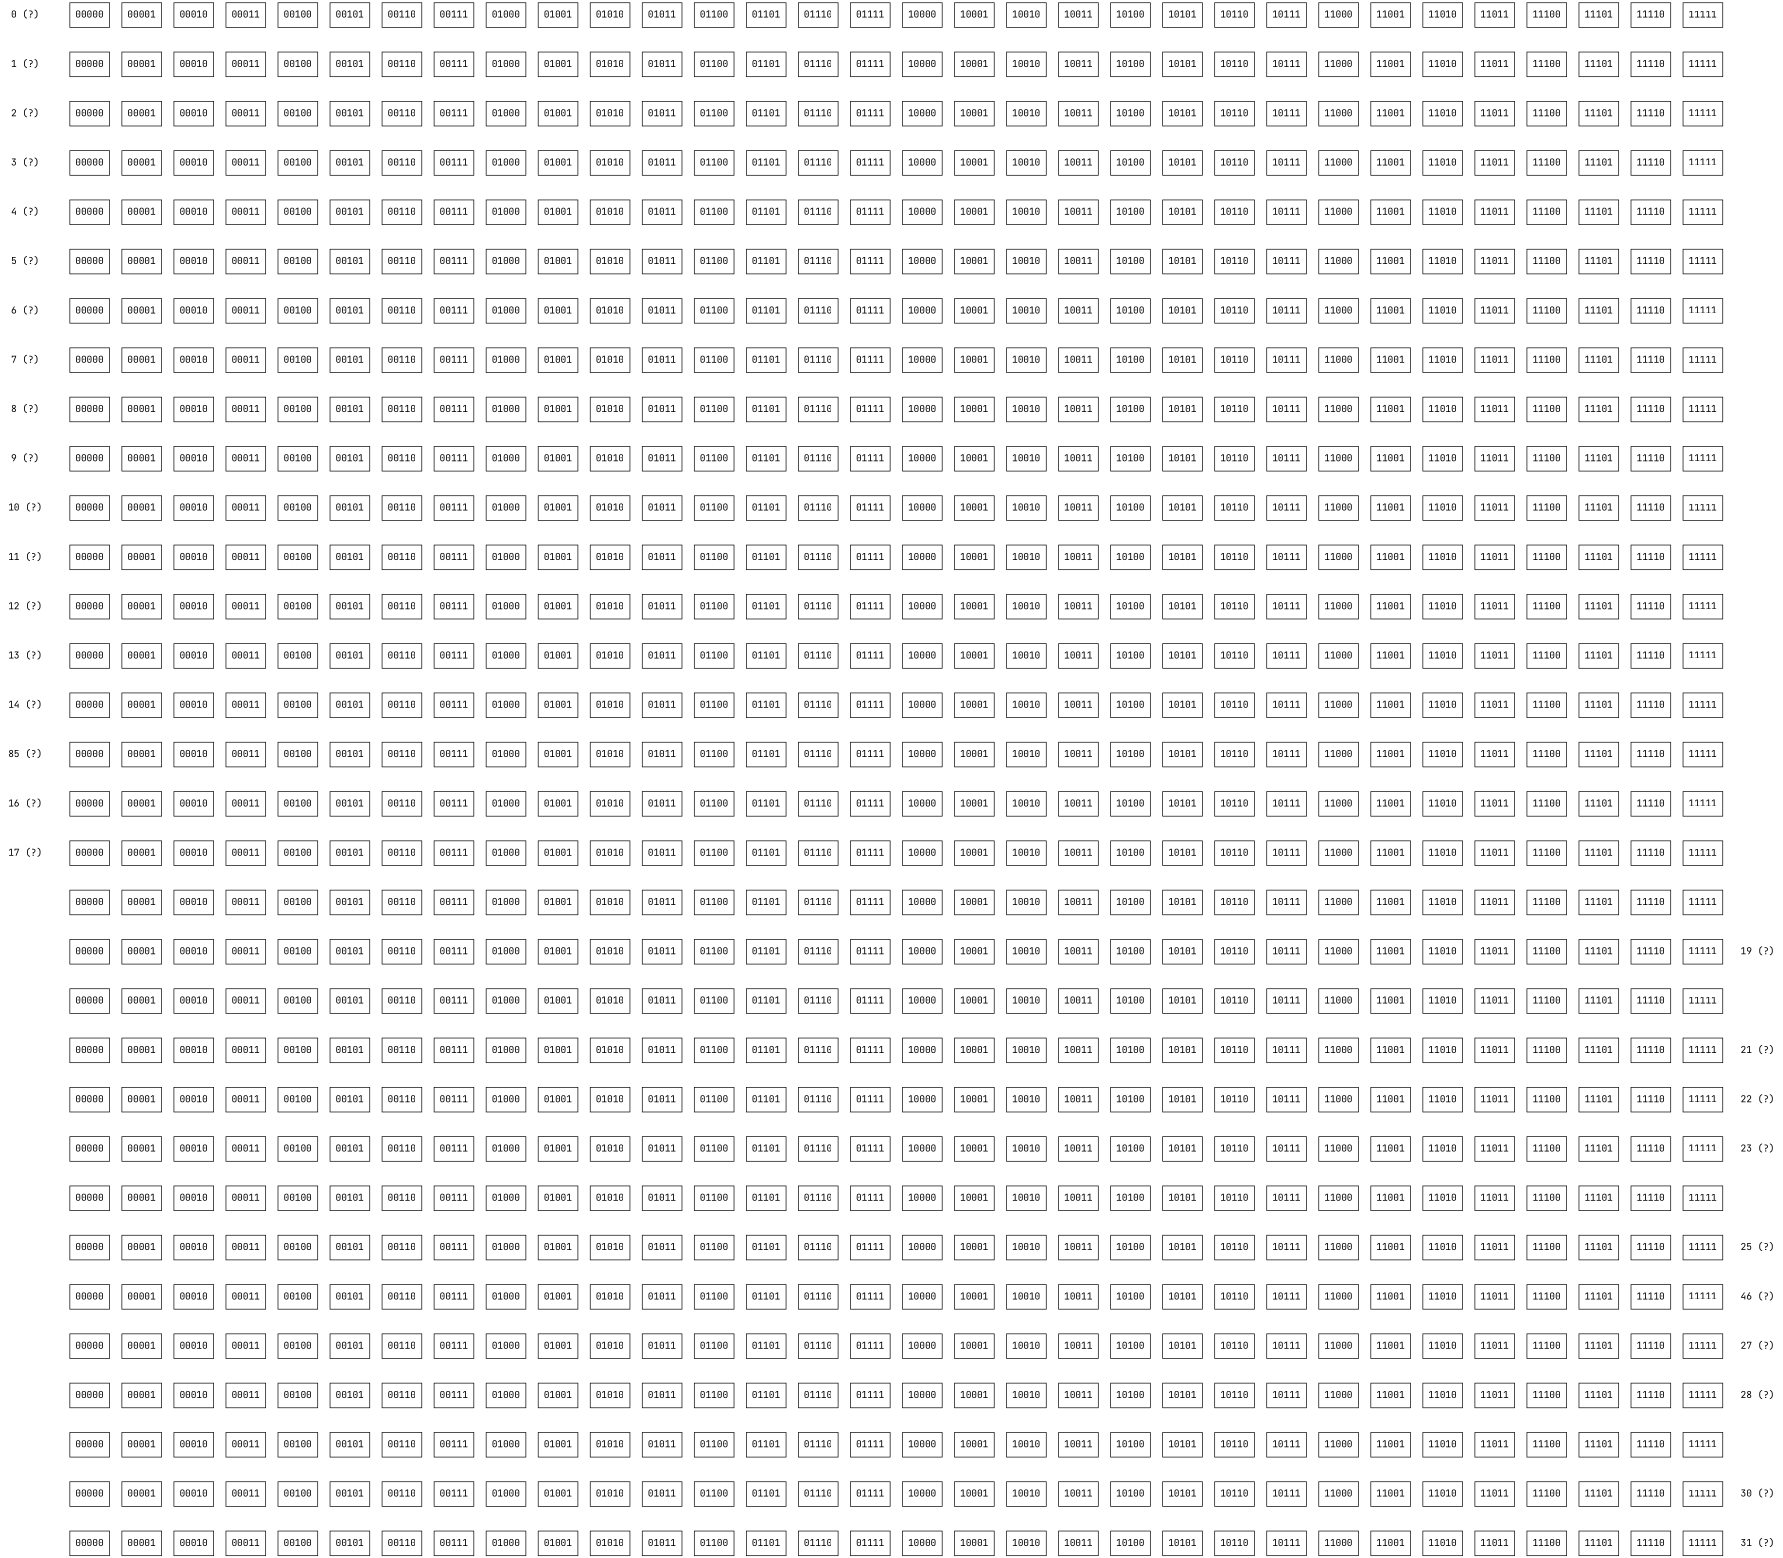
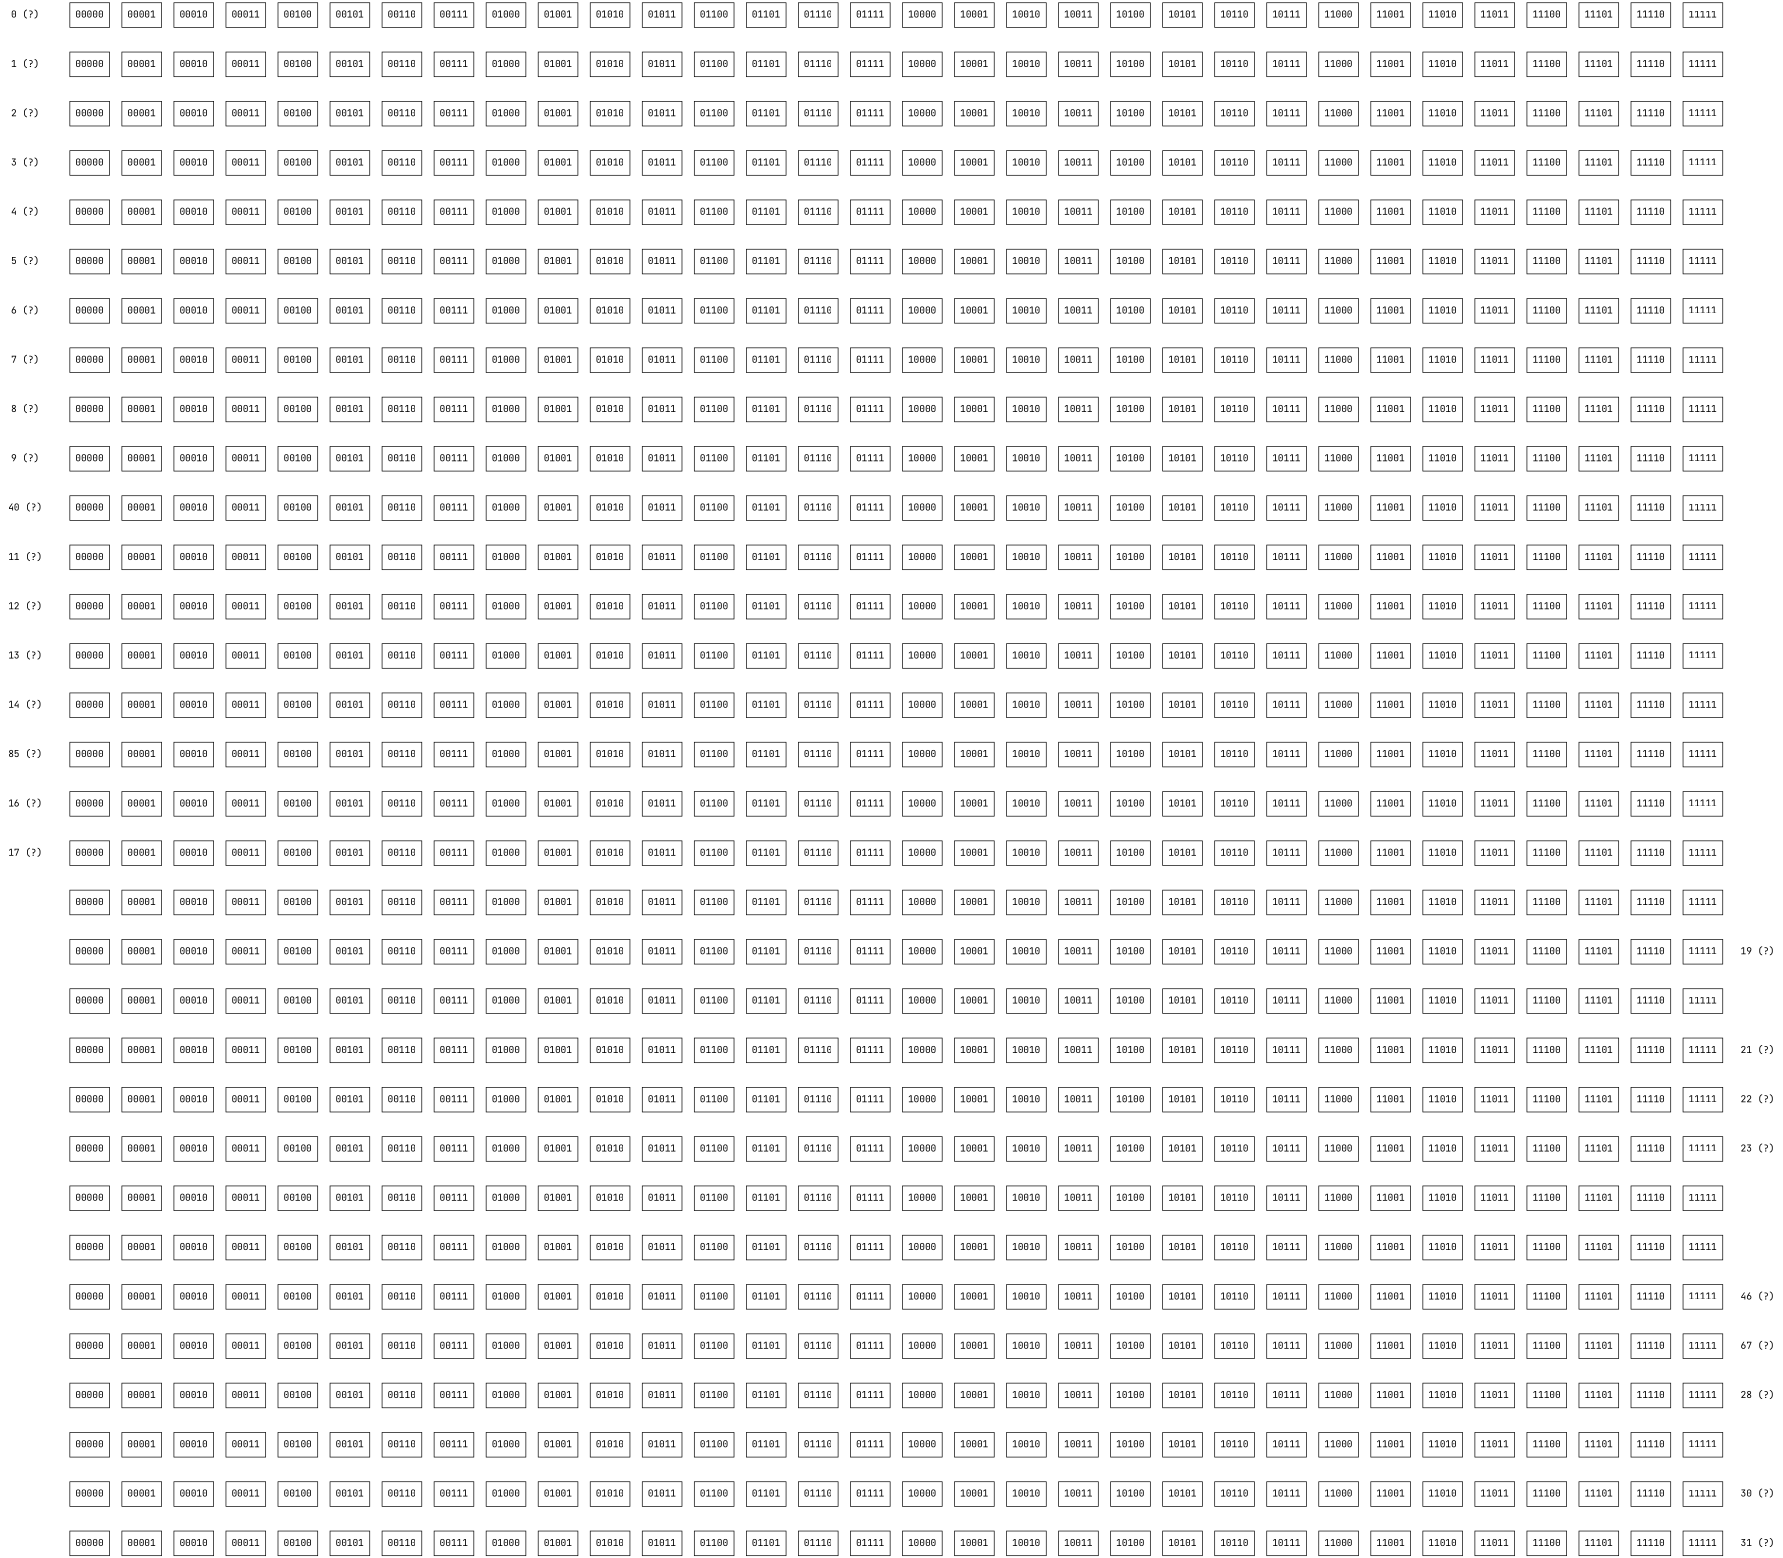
node "10 (?)": label "10 (?)" -> "40 (?)"
node "25 (?)": removed
node "27 (?)": label "27 (?)" -> "67 (?)"
